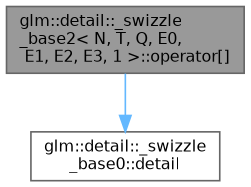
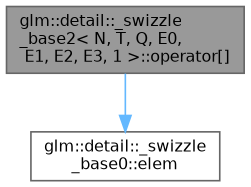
node "glm::detail::_swizzle _base0::detail": label "glm::detail::_swizzle _base0::detail" -> "glm::detail::_swizzle _base0::elem"
